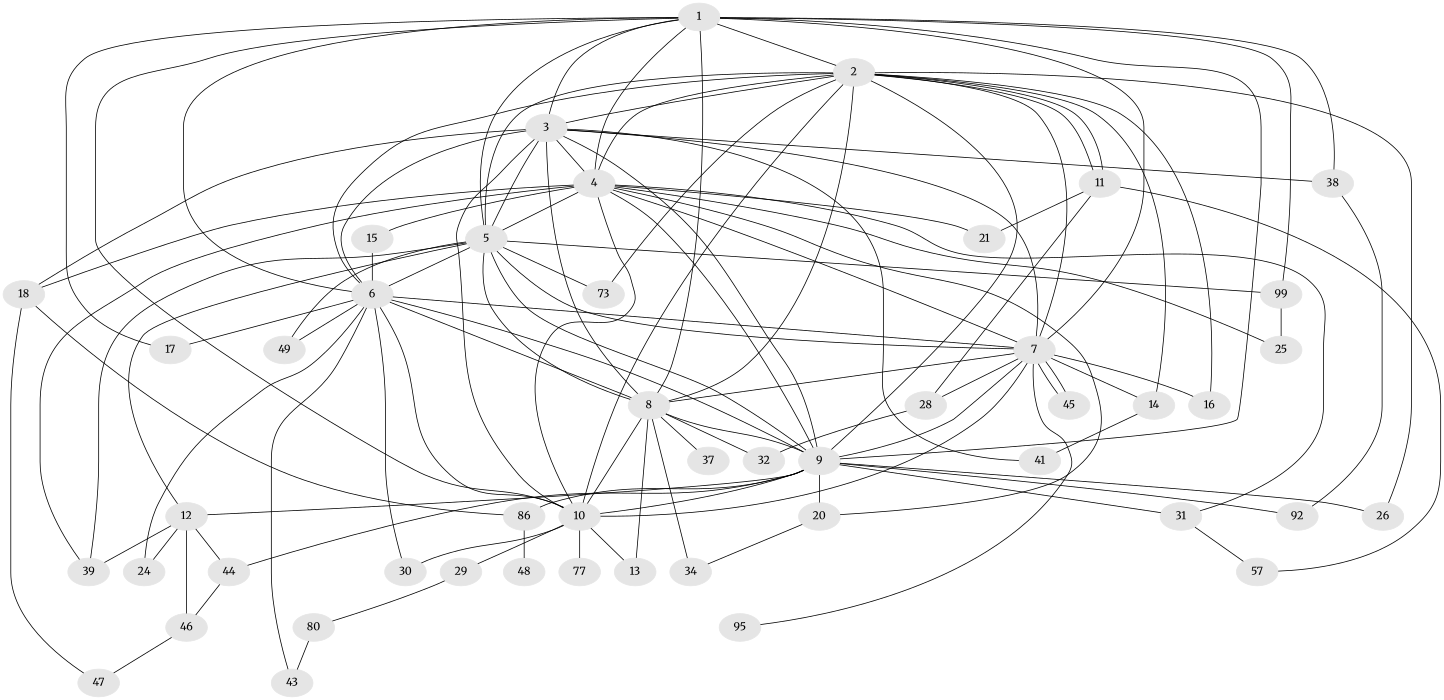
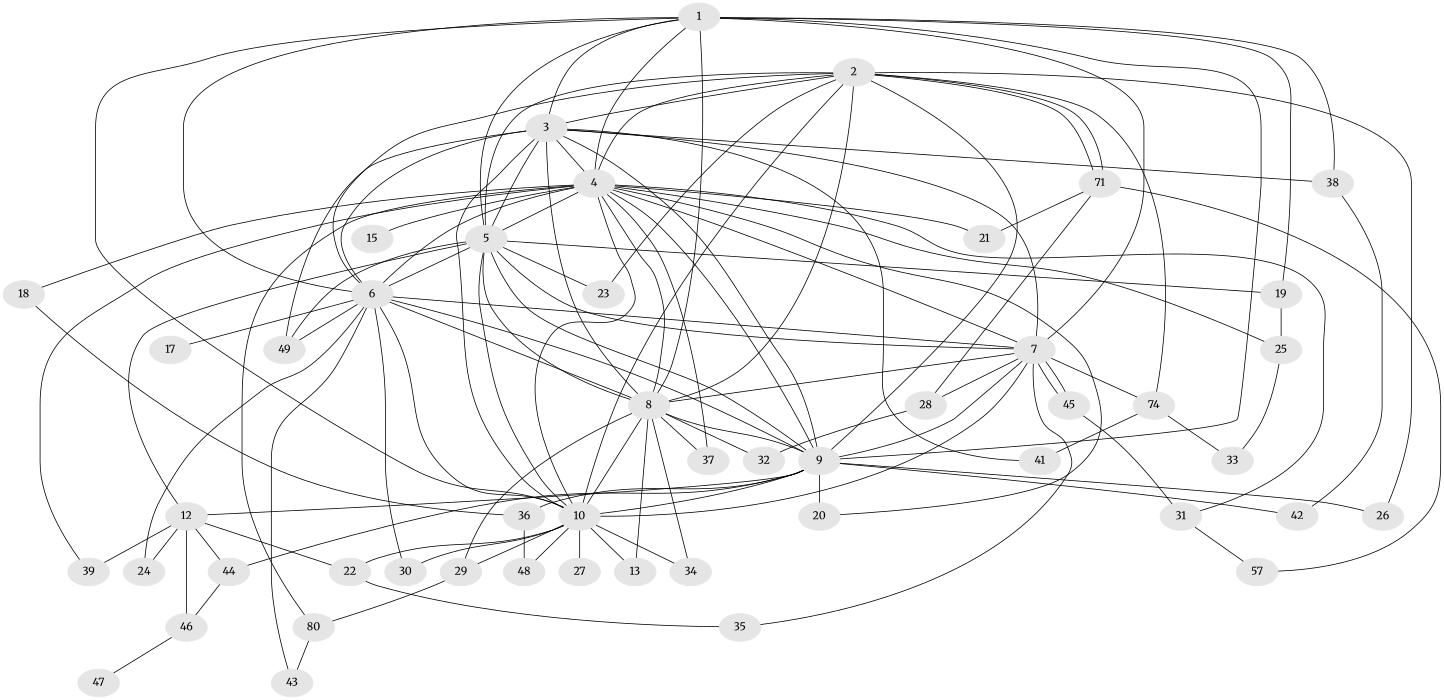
edge "1" -- "17": removed
edge "1" -- "2": removed
edge "2" -- "7": removed
edge "3" -- "18": now "3" -- "49"
node "11": label "11" -> "71"
edge "15" -- "6": now "4" -- "6"
edge "4" -- "80": added
edge "4" -- "8": added
edge "5" -- "39": now "5" -- "10"
node "73": label "73" -> "23"
node "99": label "99" -> "19"
edge "4" -- "37": added
node "14": label "14" -> "74"
node "16": removed
node "33": added
edge "8" -- "29": added
edge "9" -- "31": now "45" -- "31"
edge "18" -- "47": removed
node "86": label "86" -> "36"
node "92": label "92" -> "42"
edge "10" -- "48": added
edge "20" -- "34": now "10" -- "34"
node "22": added
node "77": label "77" -> "27"
node "95": label "95" -> "35"
